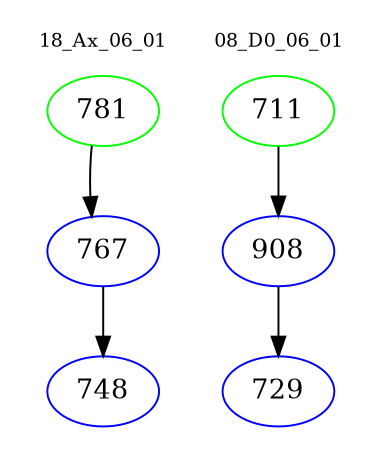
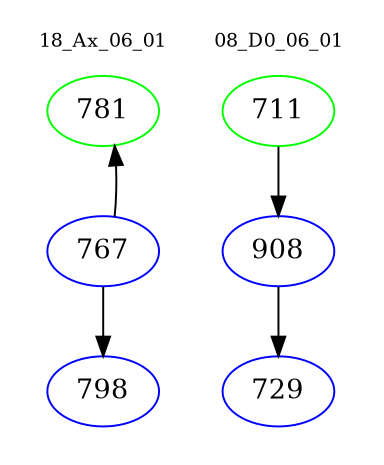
edge "781" -> "767": reversed
node "748": label "748" -> "798"
